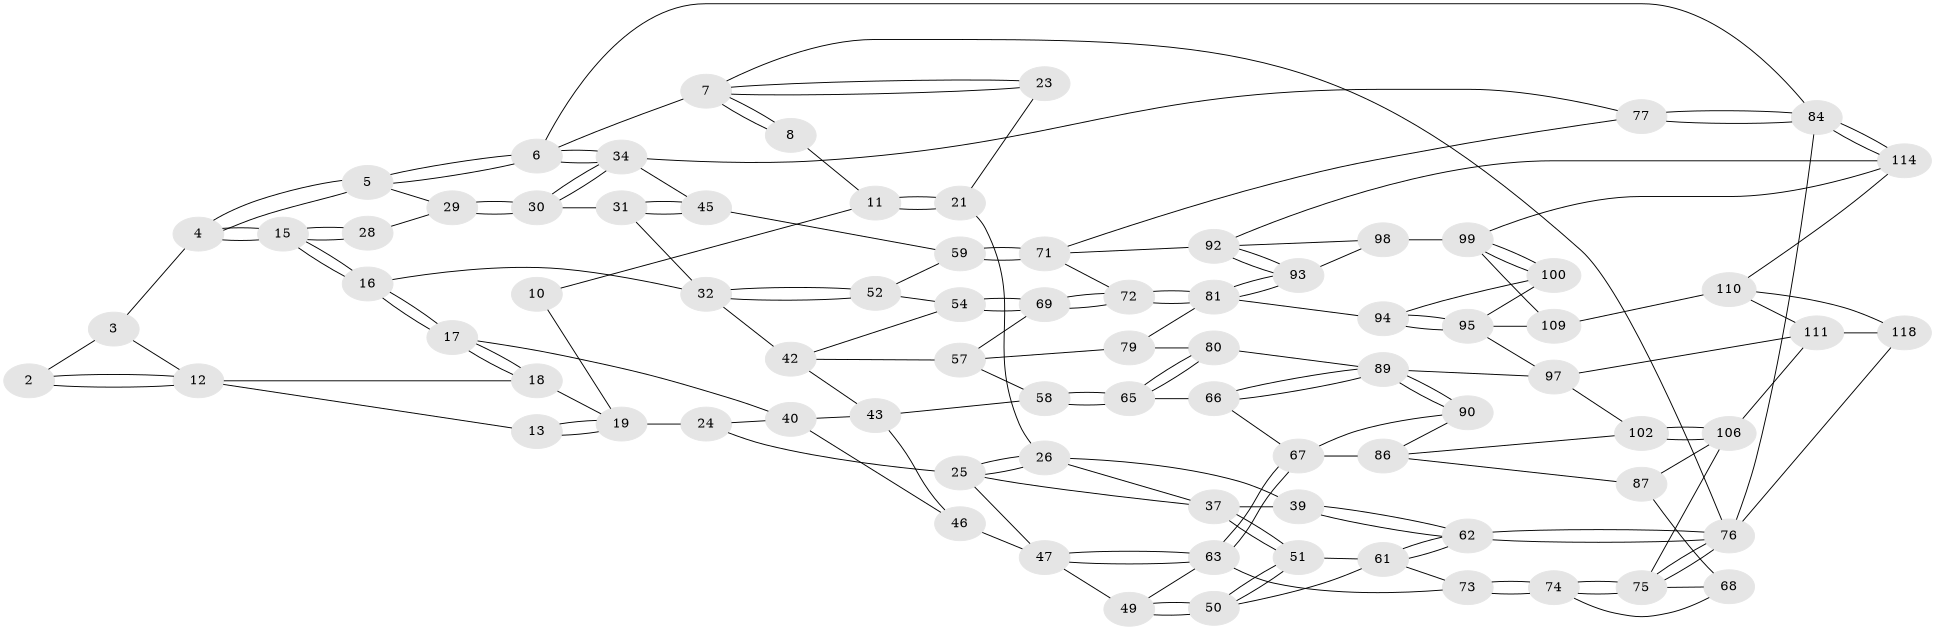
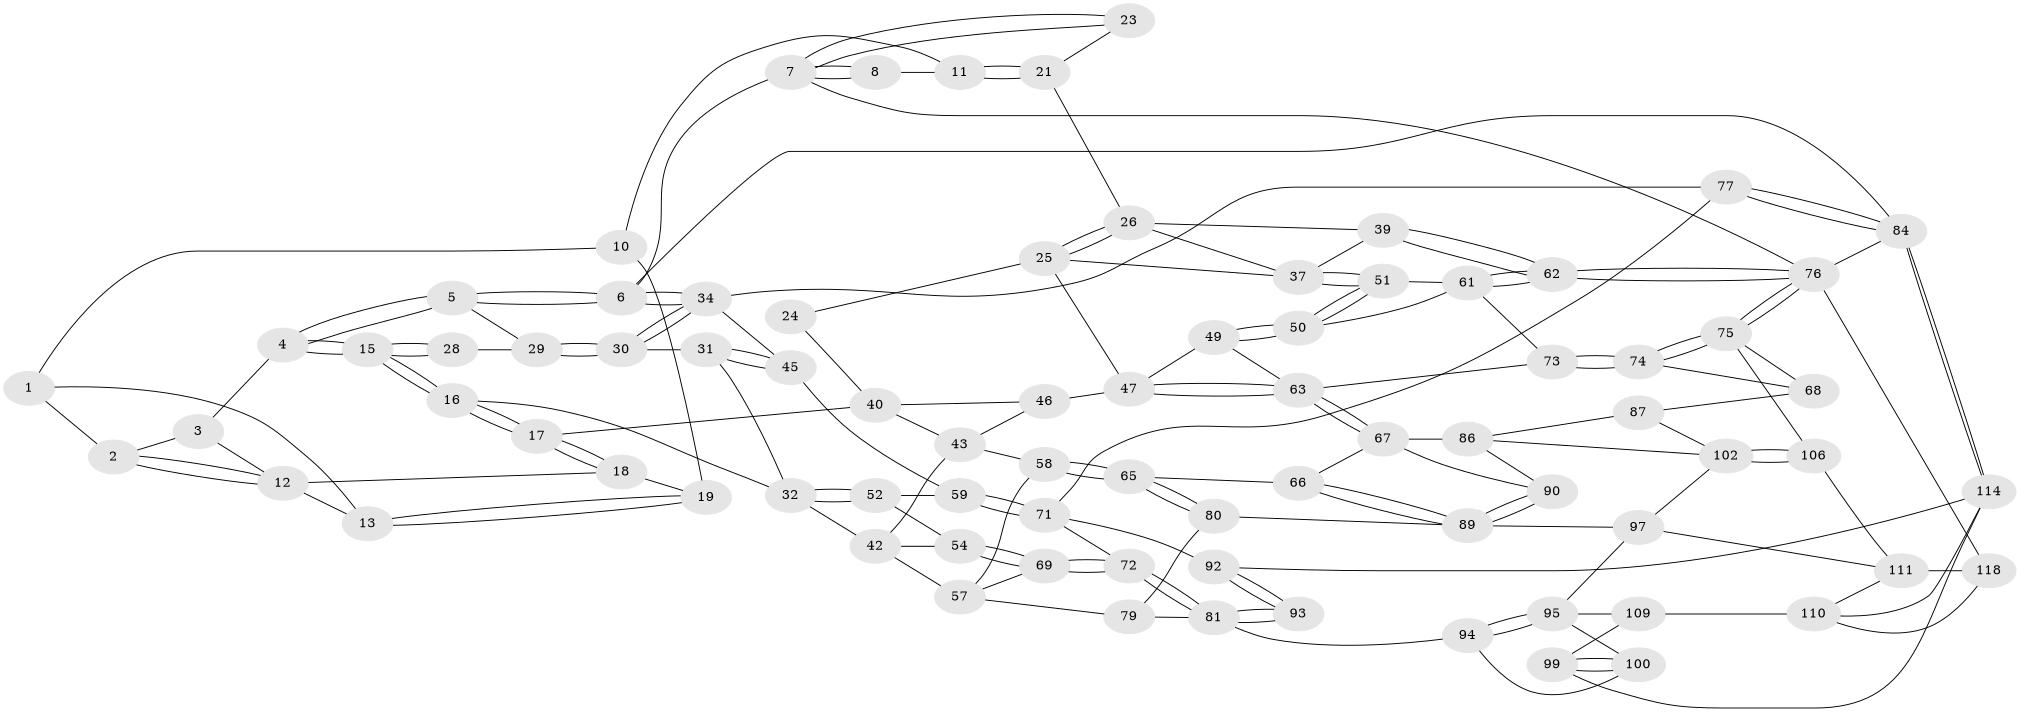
node "98": removed
node "1": added
edge "19" -- "24": removed
edge "106" -- "87": now "102" -- "87"
